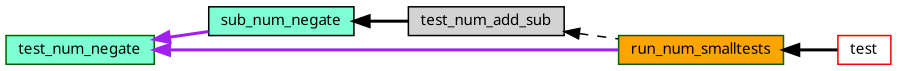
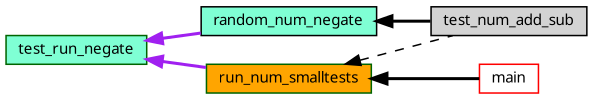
node "sub_num_negate": label "sub_num_negate" -> "random_num_negate"
edge "run_num_smalltests" -> "test_num_add_sub": reversed
node "test_num_negate": label "test_num_negate" -> "test_run_negate"
node "test": label "test" -> "main"
